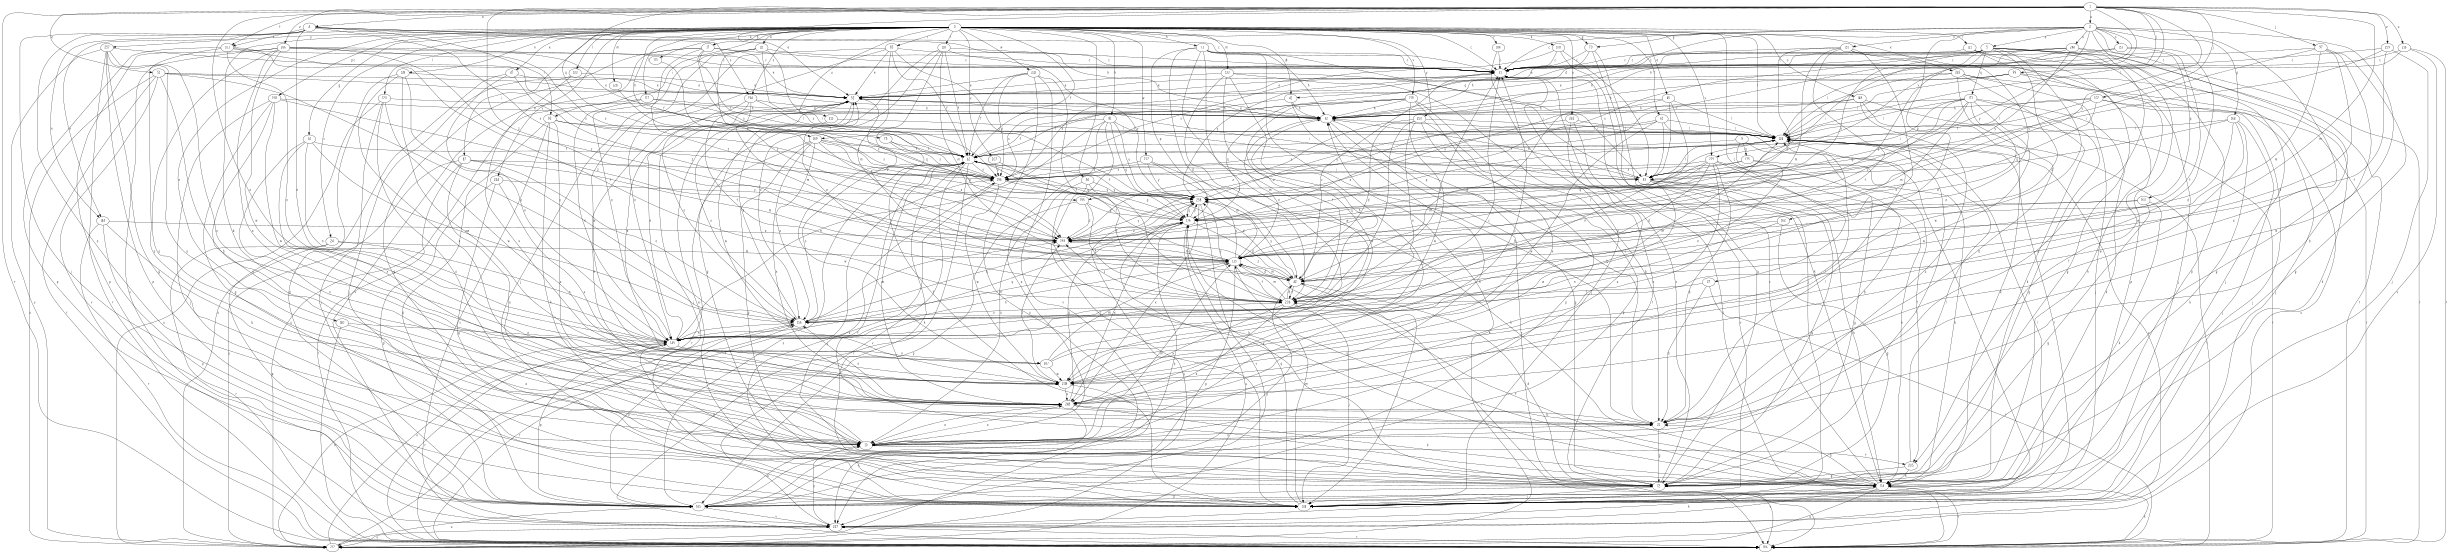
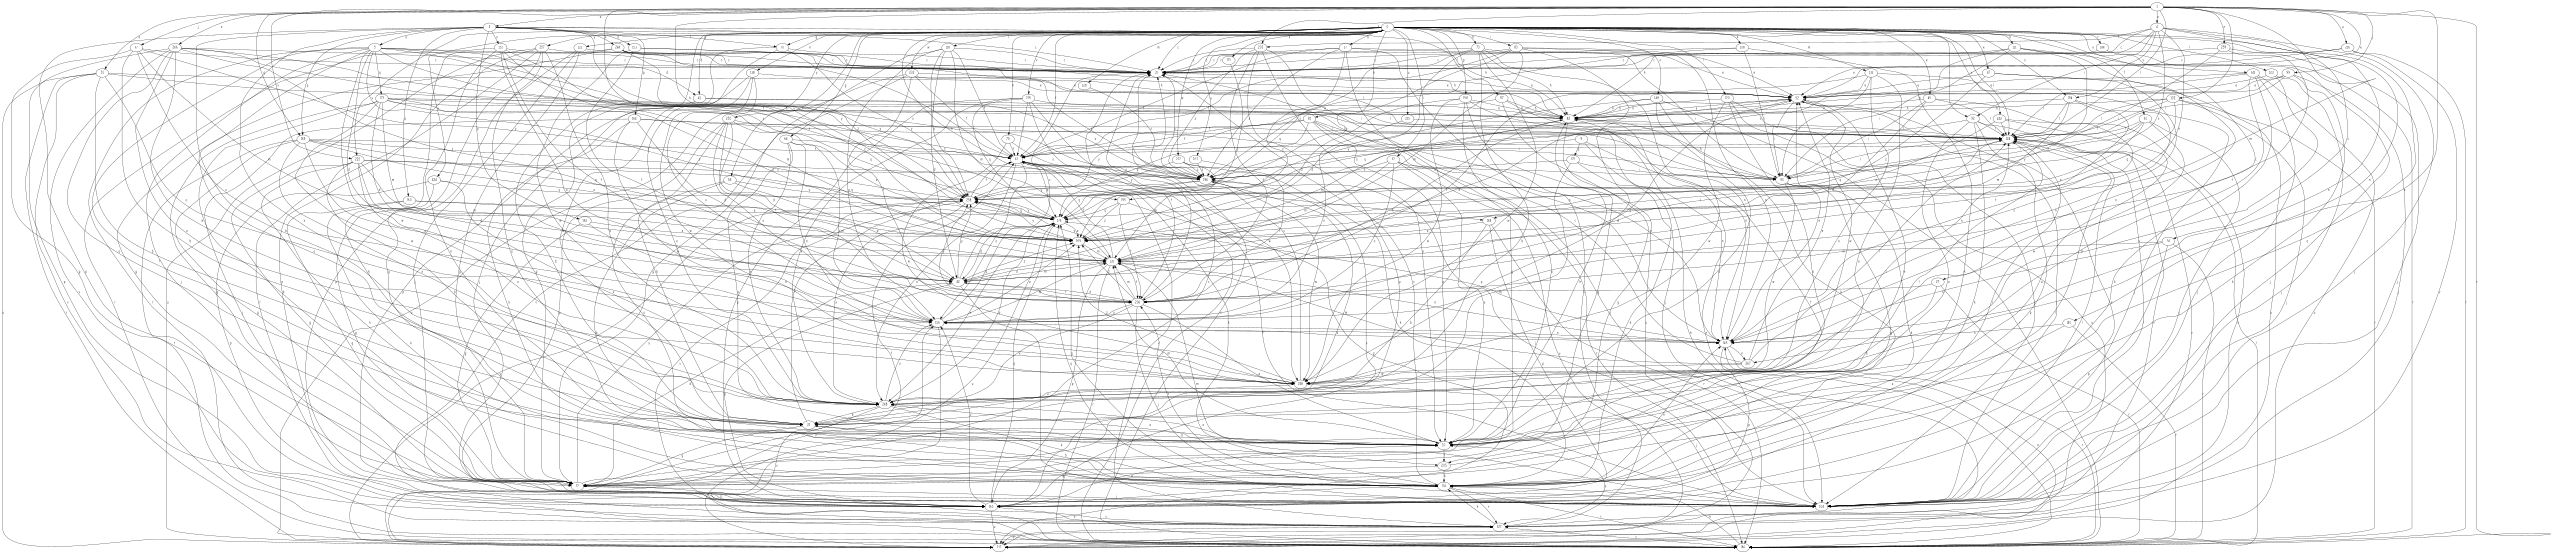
edge "151" -> "145": now "151" -> "10"
